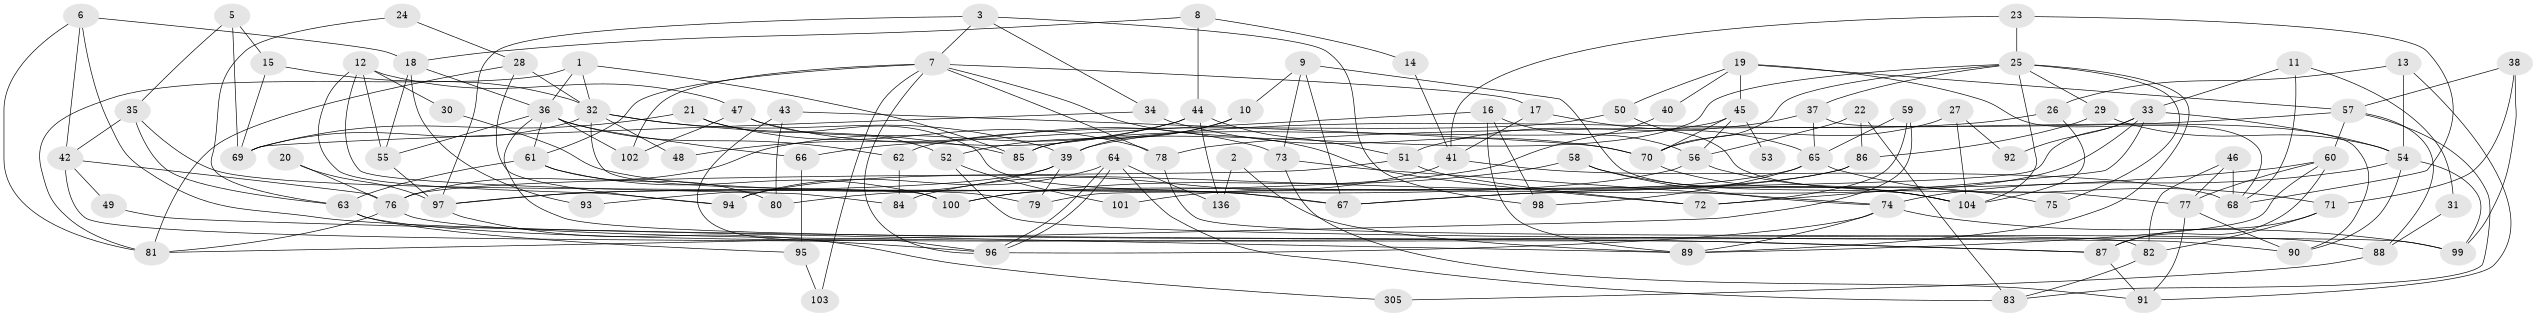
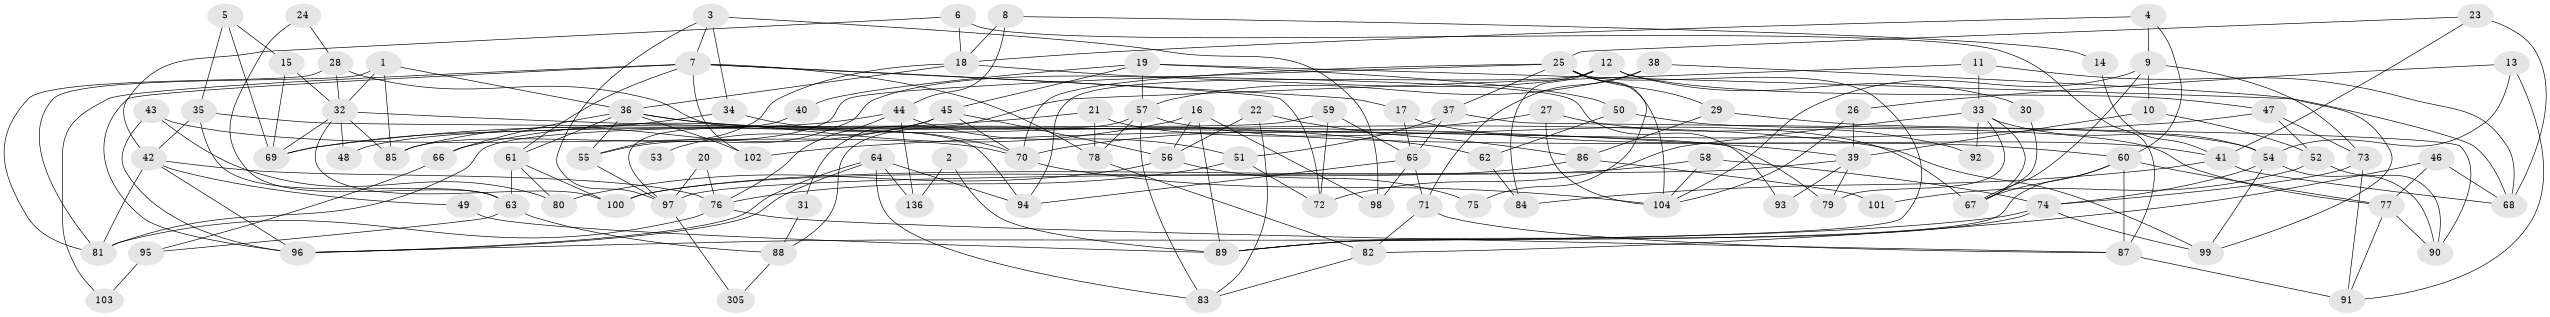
node "4": added
edge "6" -- "81": now "42" -- "81"
